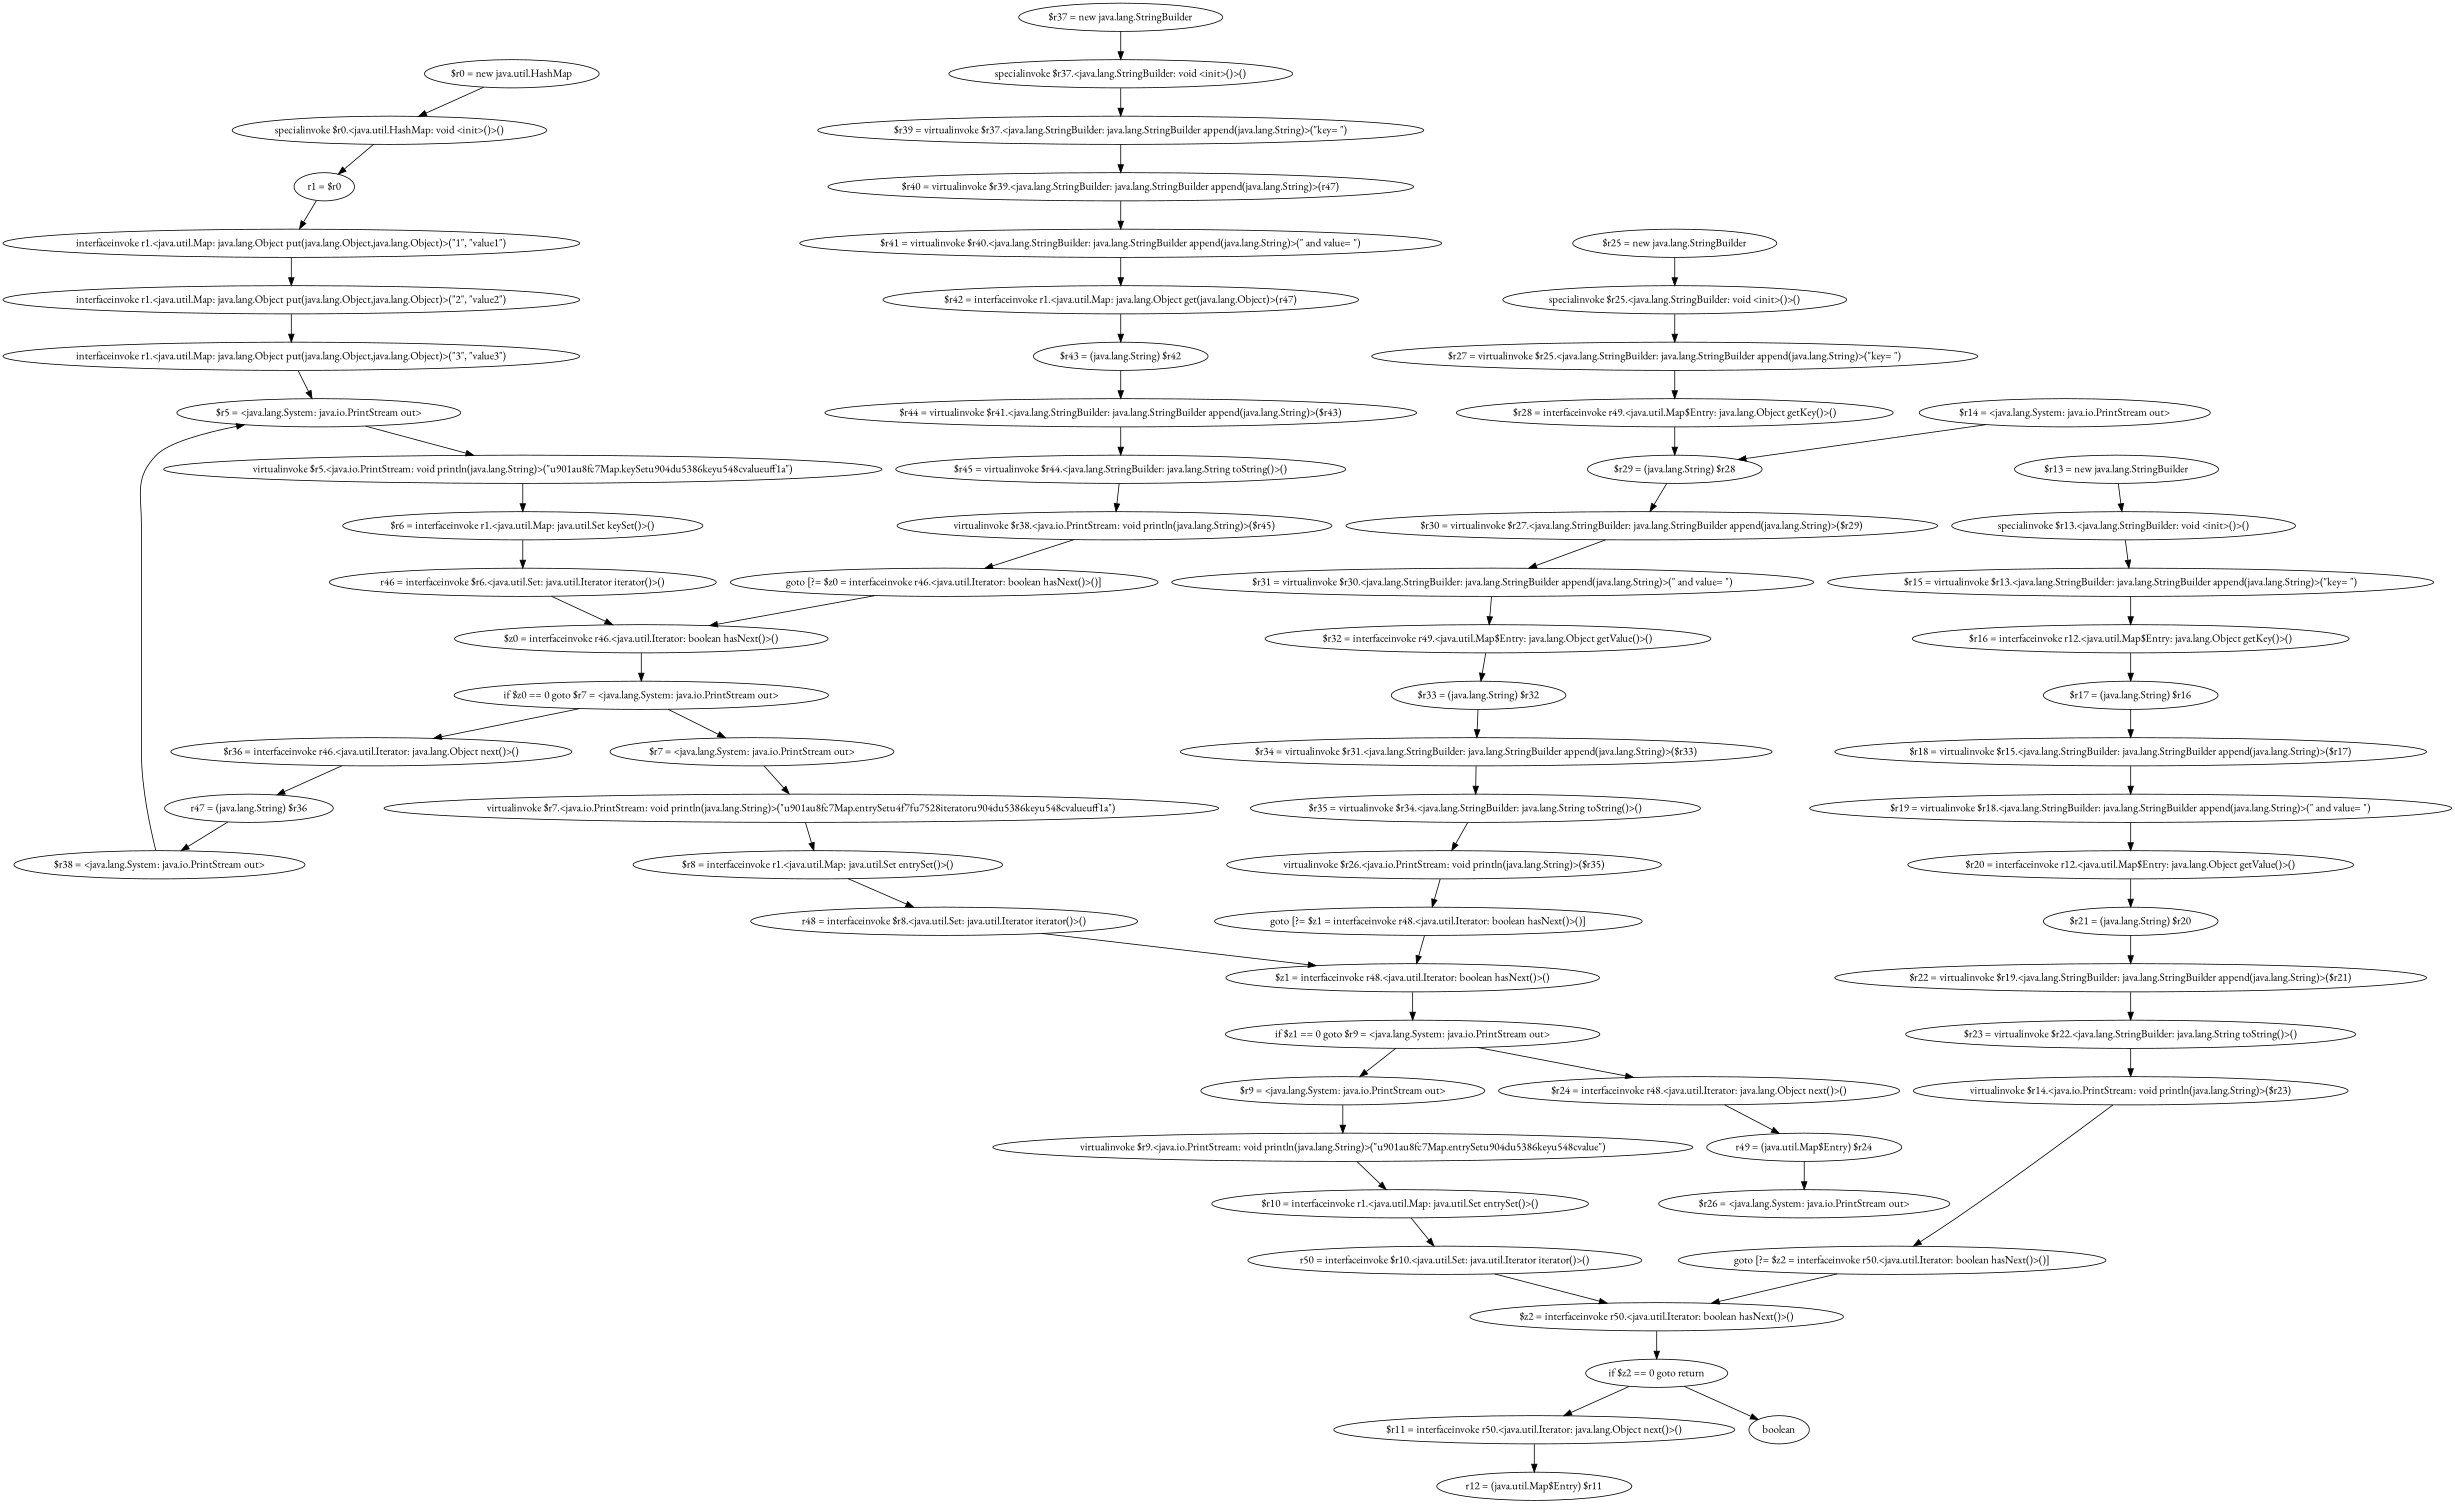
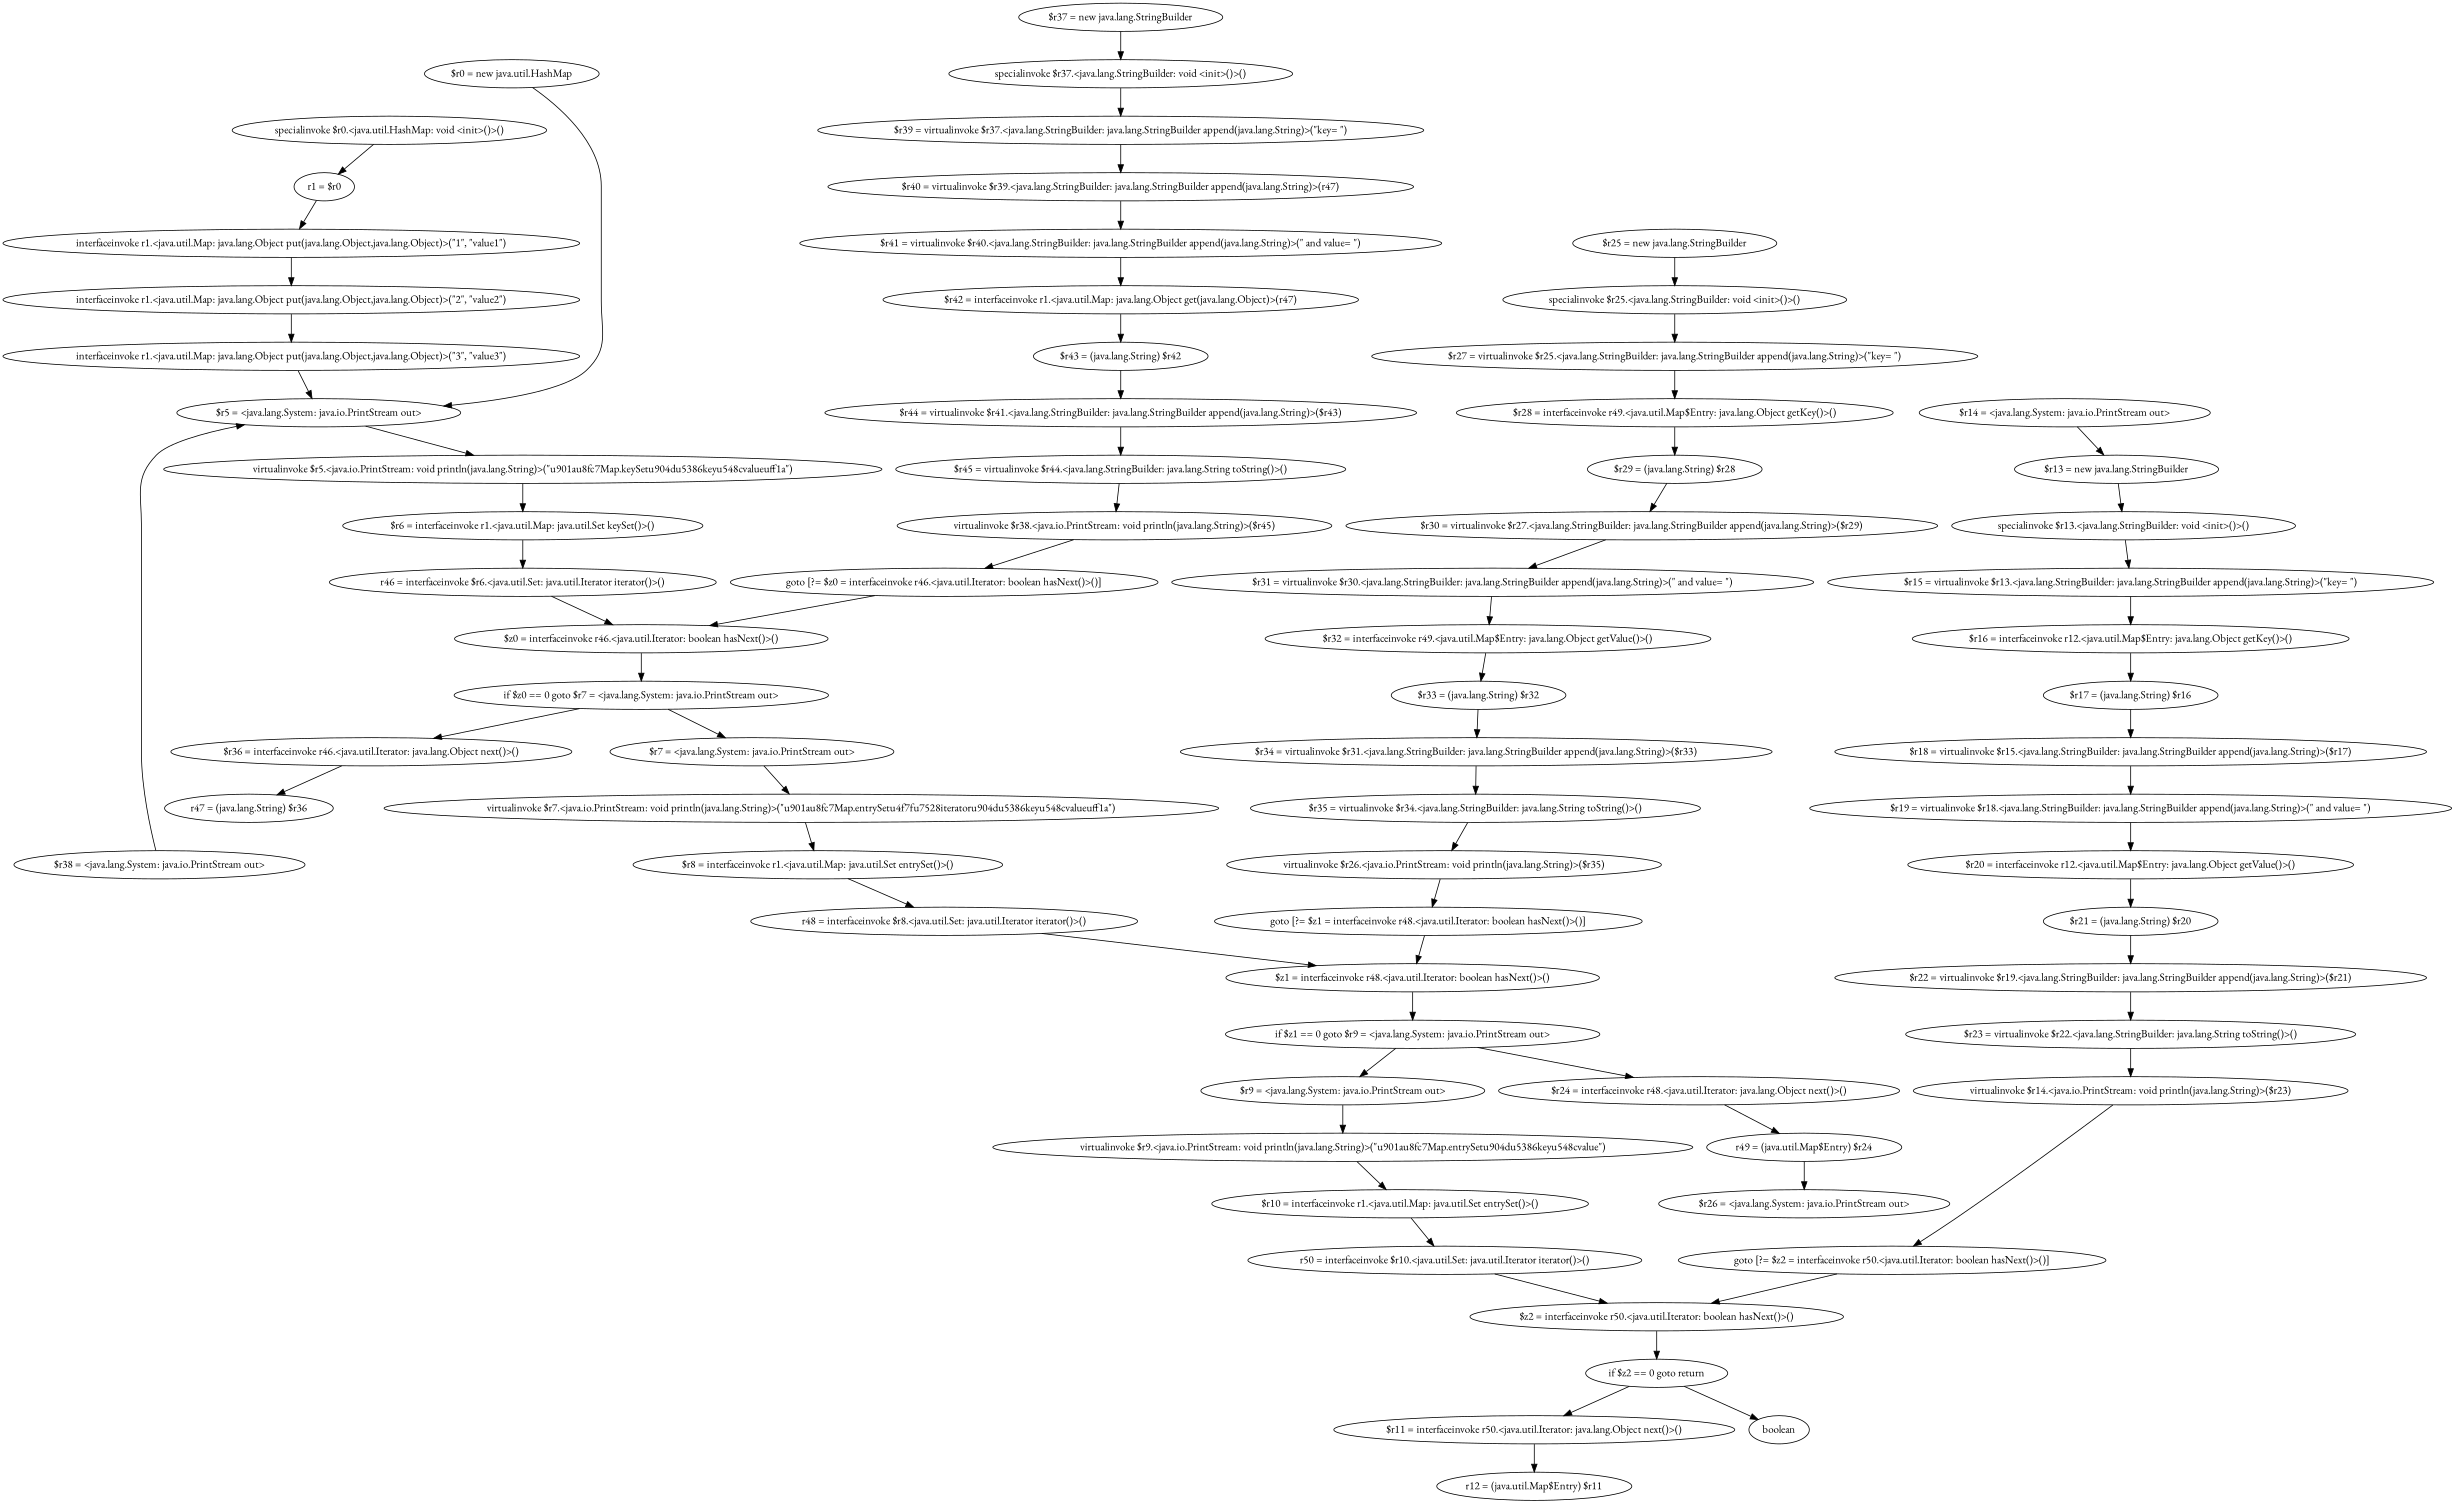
edge "$r0 = new java.util.HashMap" -> "specialinvoke $r0.<java.util.HashMap: void <init>()>()": now "$r0 = new java.util.HashMap" -> "$r5 = <java.lang.System: java.io.PrintStream out>"
edge "$r14 = <java.lang.System: java.io.PrintStream out>" -> "$r29 = (java.lang.String) $r28": now "$r14 = <java.lang.System: java.io.PrintStream out>" -> "$r13 = new java.lang.StringBuilder"
edge "r47 = (java.lang.String) $r36" -> "$r38 = <java.lang.System: java.io.PrintStream out>": removed
